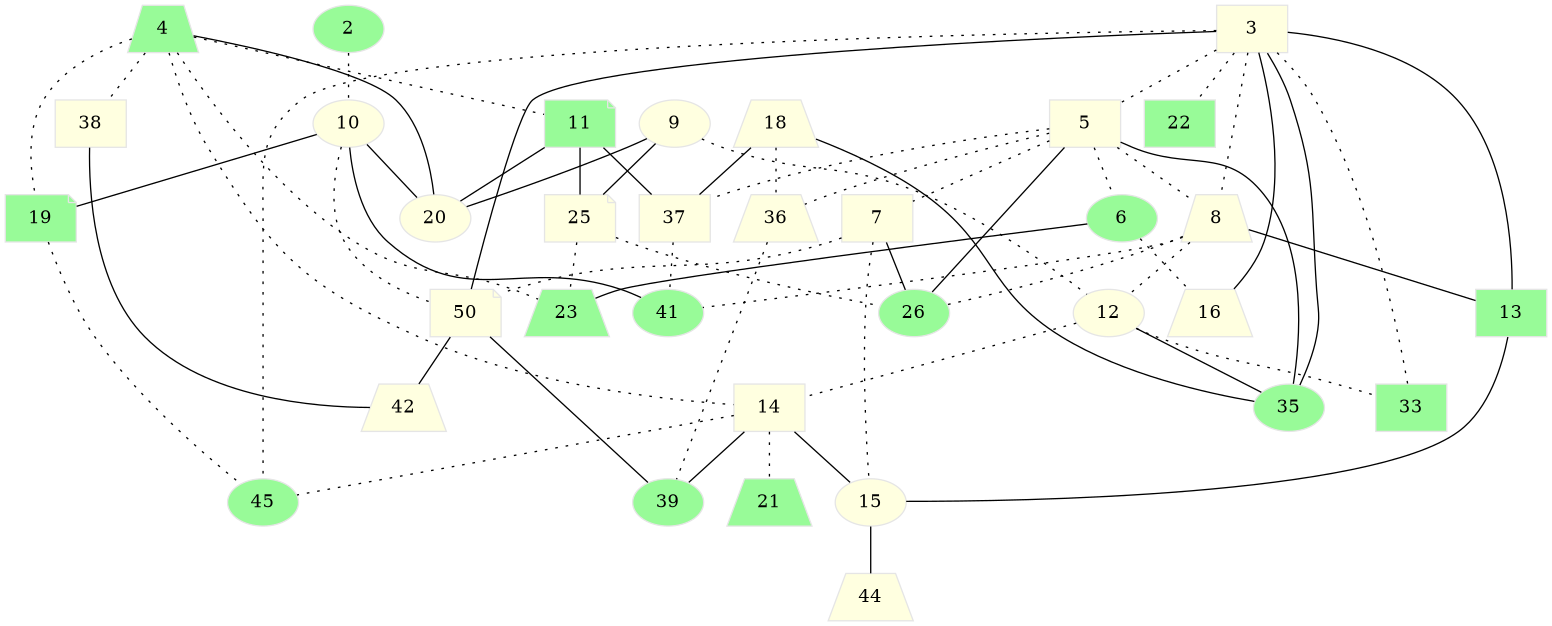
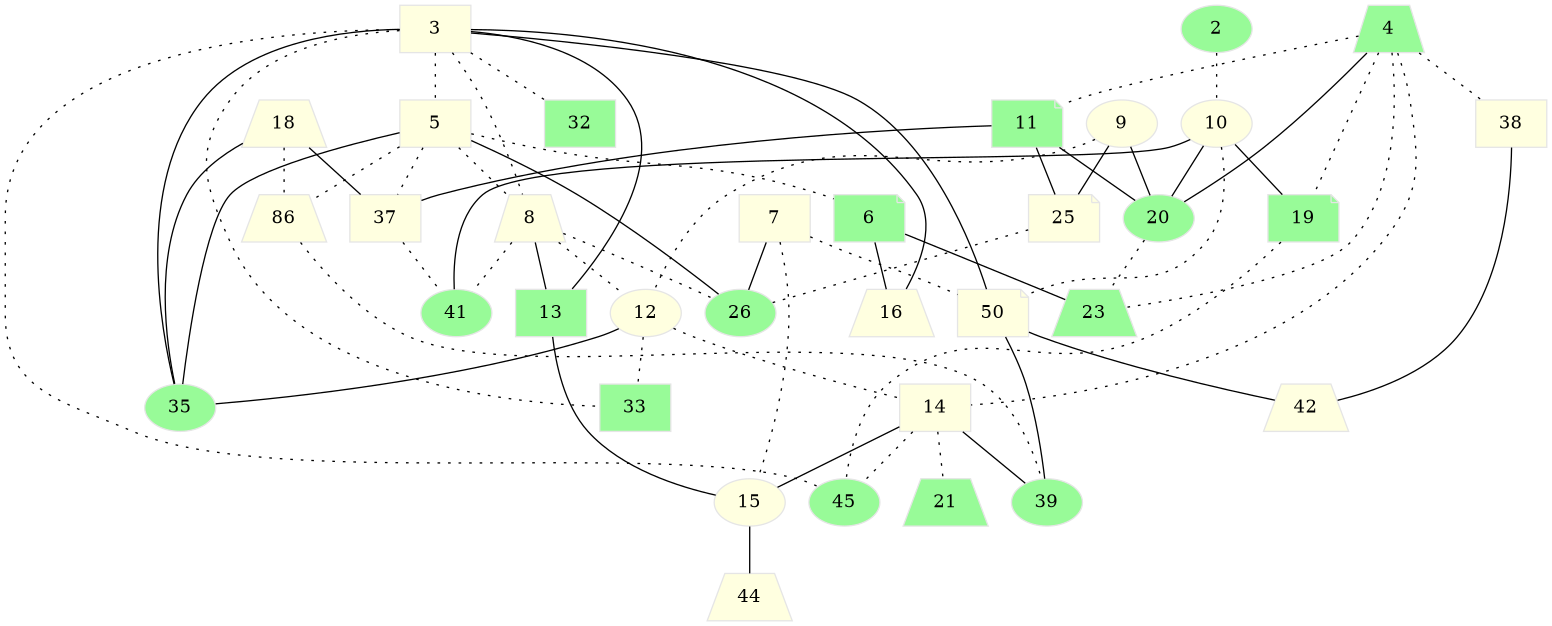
node "22": label "22" -> "32"
edge "5" -- "7": removed
node "20": fillcolor lightyellow -> palegreen
node "36": label "36" -> "86"
node "6": shape ellipse -> note
edge "6" -- "16": style dotted -> solid
edge "25" -- "23": now "20" -- "23"
